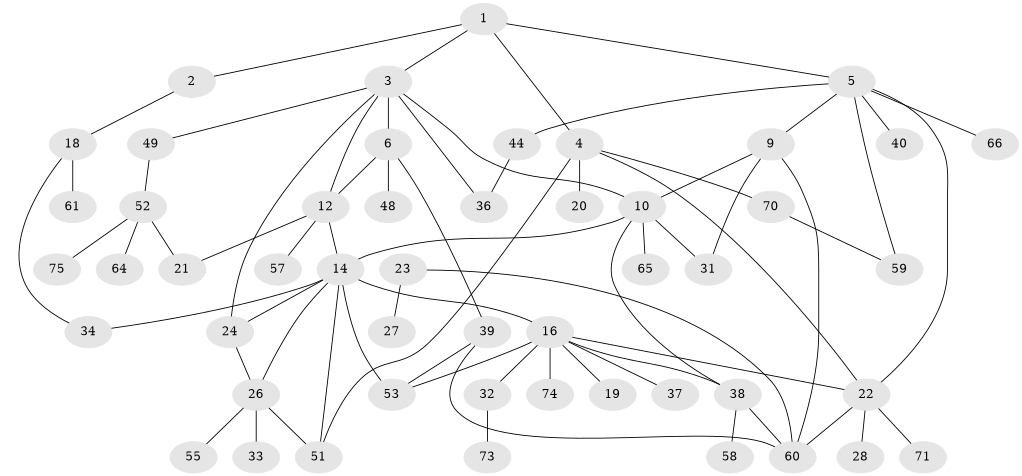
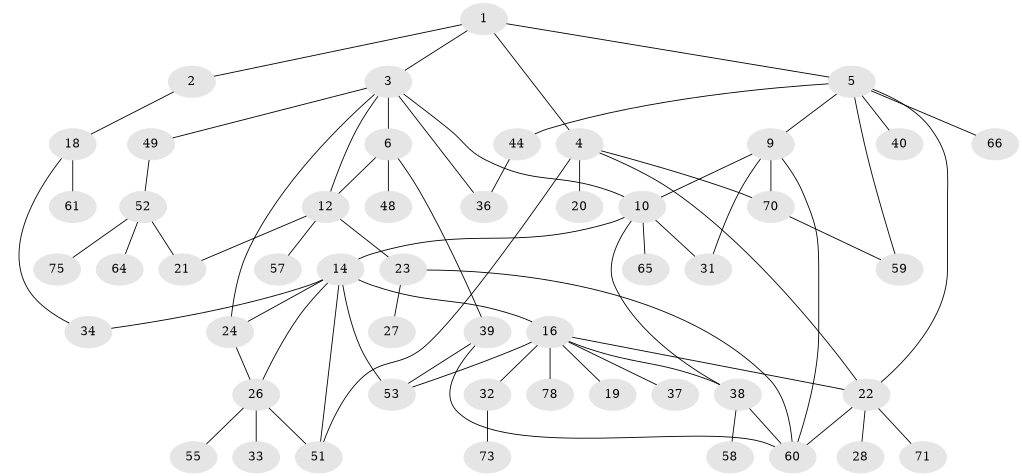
edge "9" -- "70": added
edge "12" -- "14": now "12" -- "23"
node "74": label "74" -> "78"
